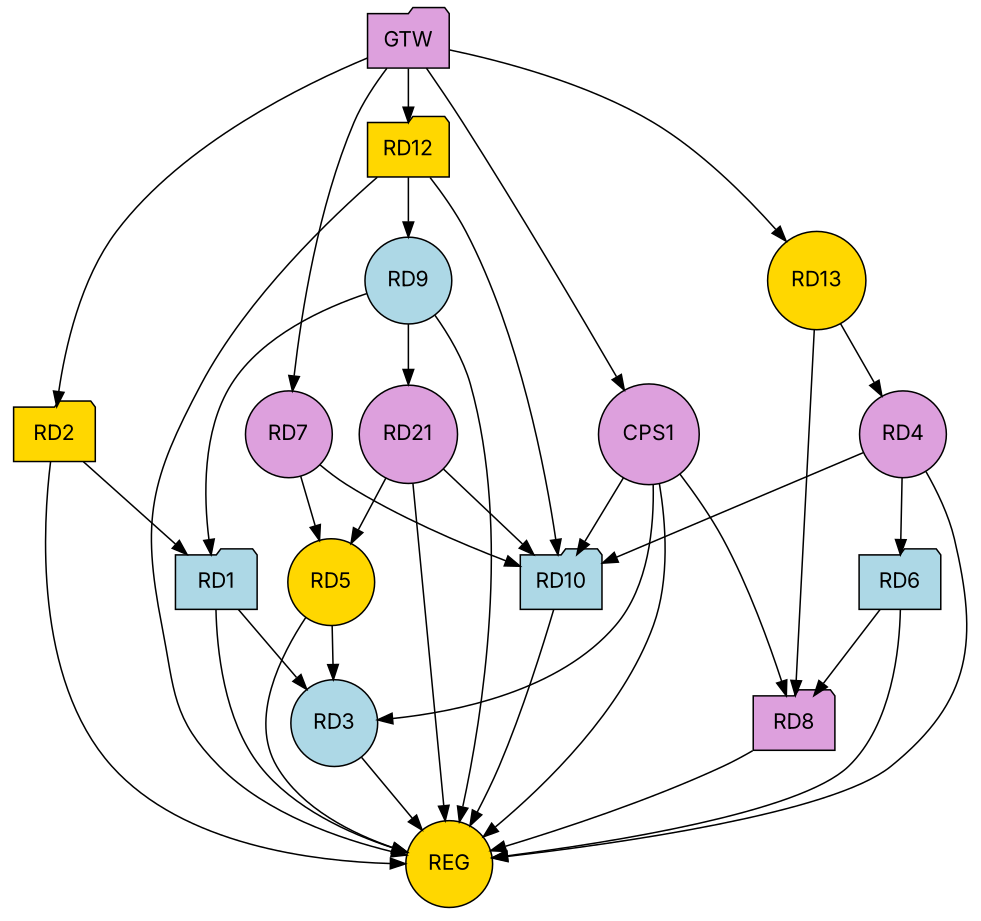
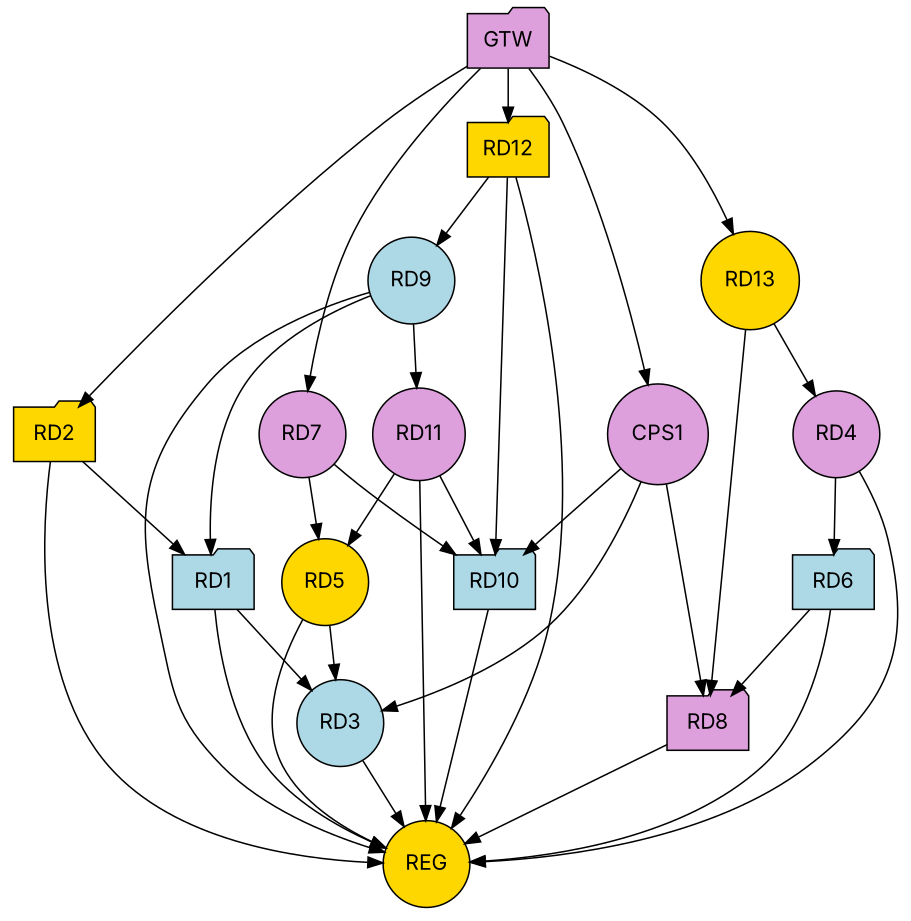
node "RD21": label "RD21" -> "RD11"
edge "RD4" -> "RD10": removed
edge "CPS1" -> "REG": removed
